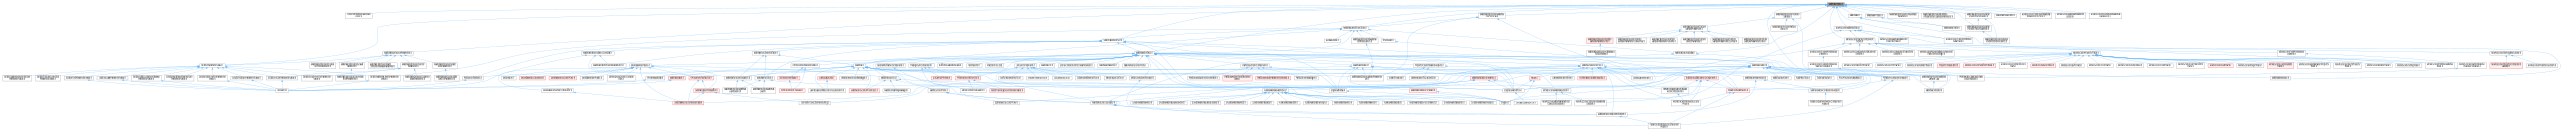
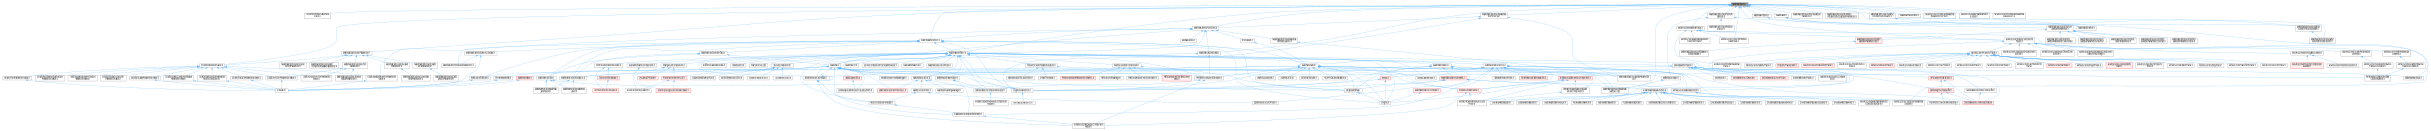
node "MovieSceneMediaPlayerProperty Track.h": removed
edge "MaterialFunctionInstance.h" -> "MaterialEditorInstanceConstant.h": now "MaterialFunctionInstance.h" -> "StaticParameterSet.h"
node "DEditorStaticSwitchParameter Value.h": label "DEditorStaticSwitchParameter Value.h" -> "DEditorStaticSwitchParameter MeshComponent.h"
node "MeshInspectorTool.h": removed
edge "MaterialCompiler.h" -> "MaterialExpressionMaterial Sample.cpp": reversed
edge "NaniteResourcesHelper.h" -> "NaniteSceneProxy.h": now "MeshComponentHelper.h" -> "NaniteSceneProxy.h"
